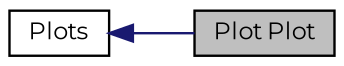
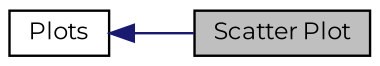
node "Plot Plot": label "Plot Plot" -> "Scatter Plot"
